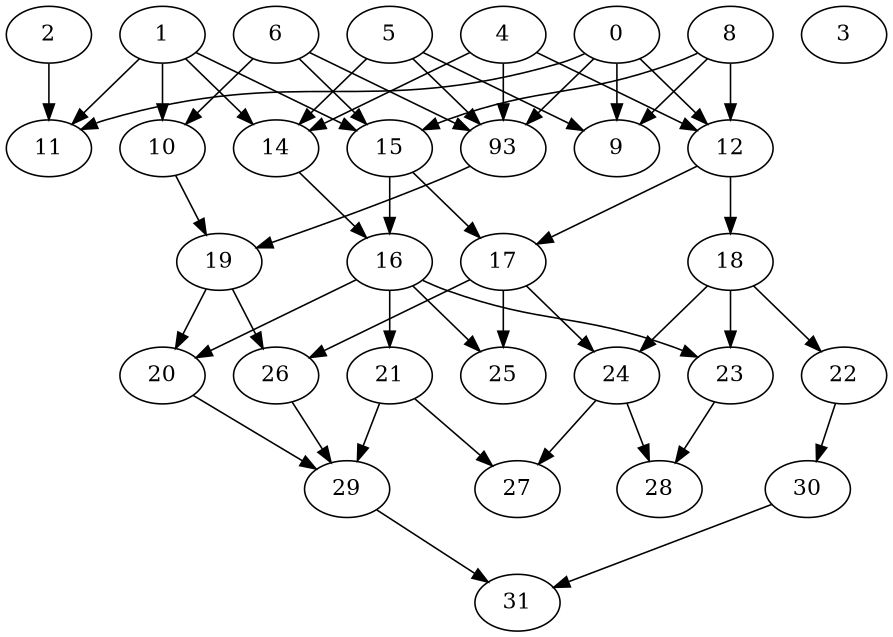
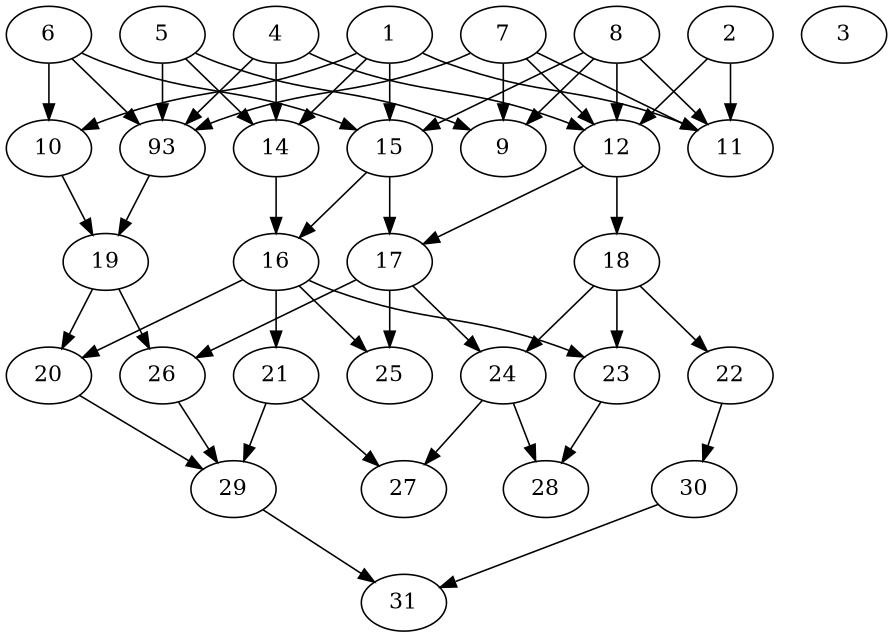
node "0": label "0" -> "7"
edge "8" -> "11": added
edge "2" -> "12": added
